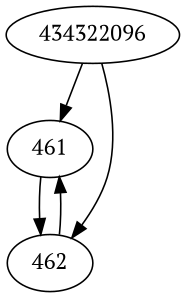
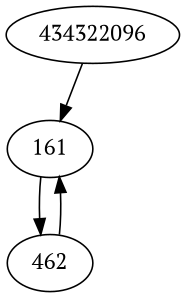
edge "434322096" -> "462": removed
node "461": label "461" -> "161"
